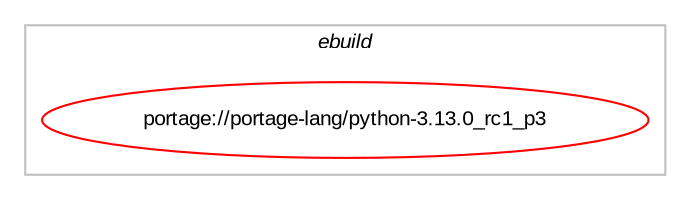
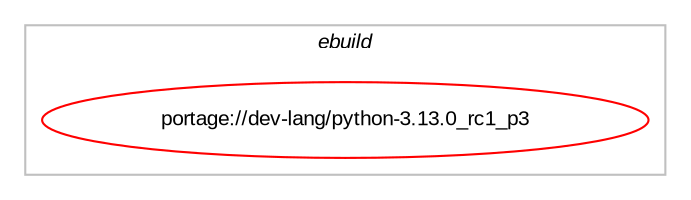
node "portage://portage-lang/python-3.13.0_rc1_p3": label "portage://portage-lang/python-3.13.0_rc1_p3" -> "portage://dev-lang/python-3.13.0_rc1_p3"
